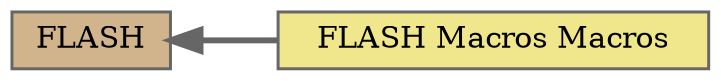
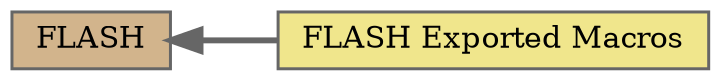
node "FLASH Macros Macros": label "FLASH Macros Macros" -> "FLASH Exported Macros"
